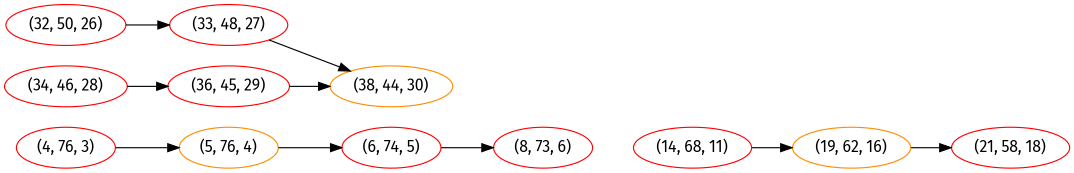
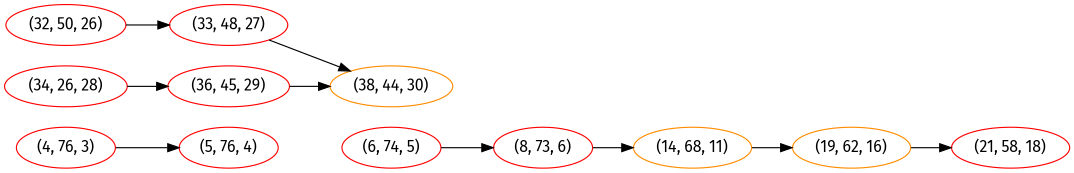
node "(34, 46, 28)": label "(34, 46, 28)" -> "(34, 26, 28)"
node "(5, 76, 4)": color darkorange -> red
edge "(5, 76, 4)" -> "(6, 74, 5)": removed
edge "(8, 73, 6)" -> "(14, 68, 11)": added
node "(14, 68, 11)": color red -> darkorange
